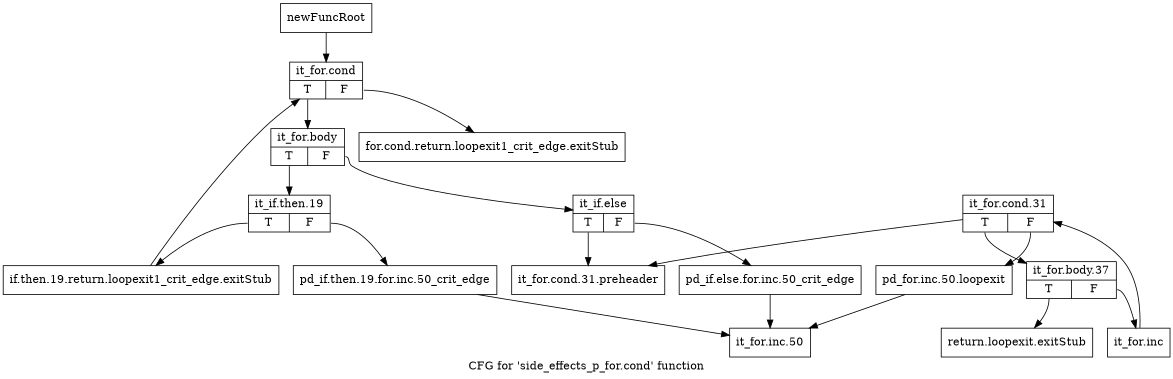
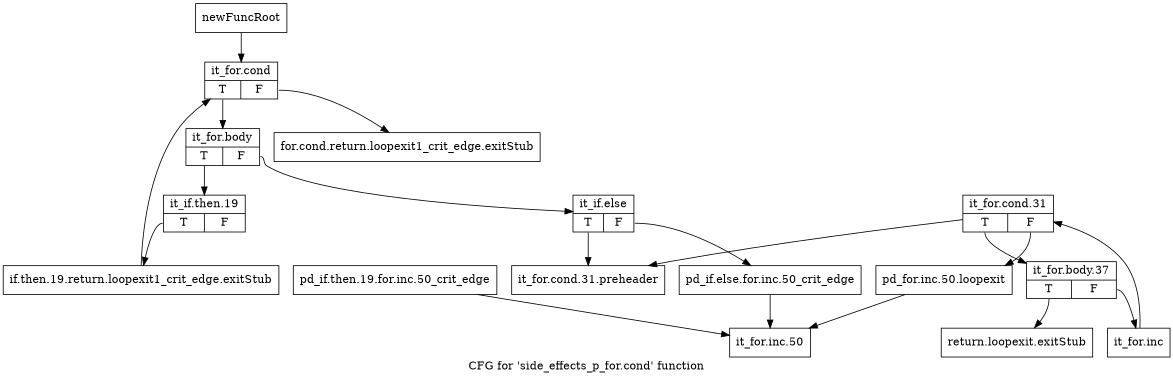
edge "it_if.then.19" -> "pd_if.then.19.for.inc.50_crit_edge": removed
